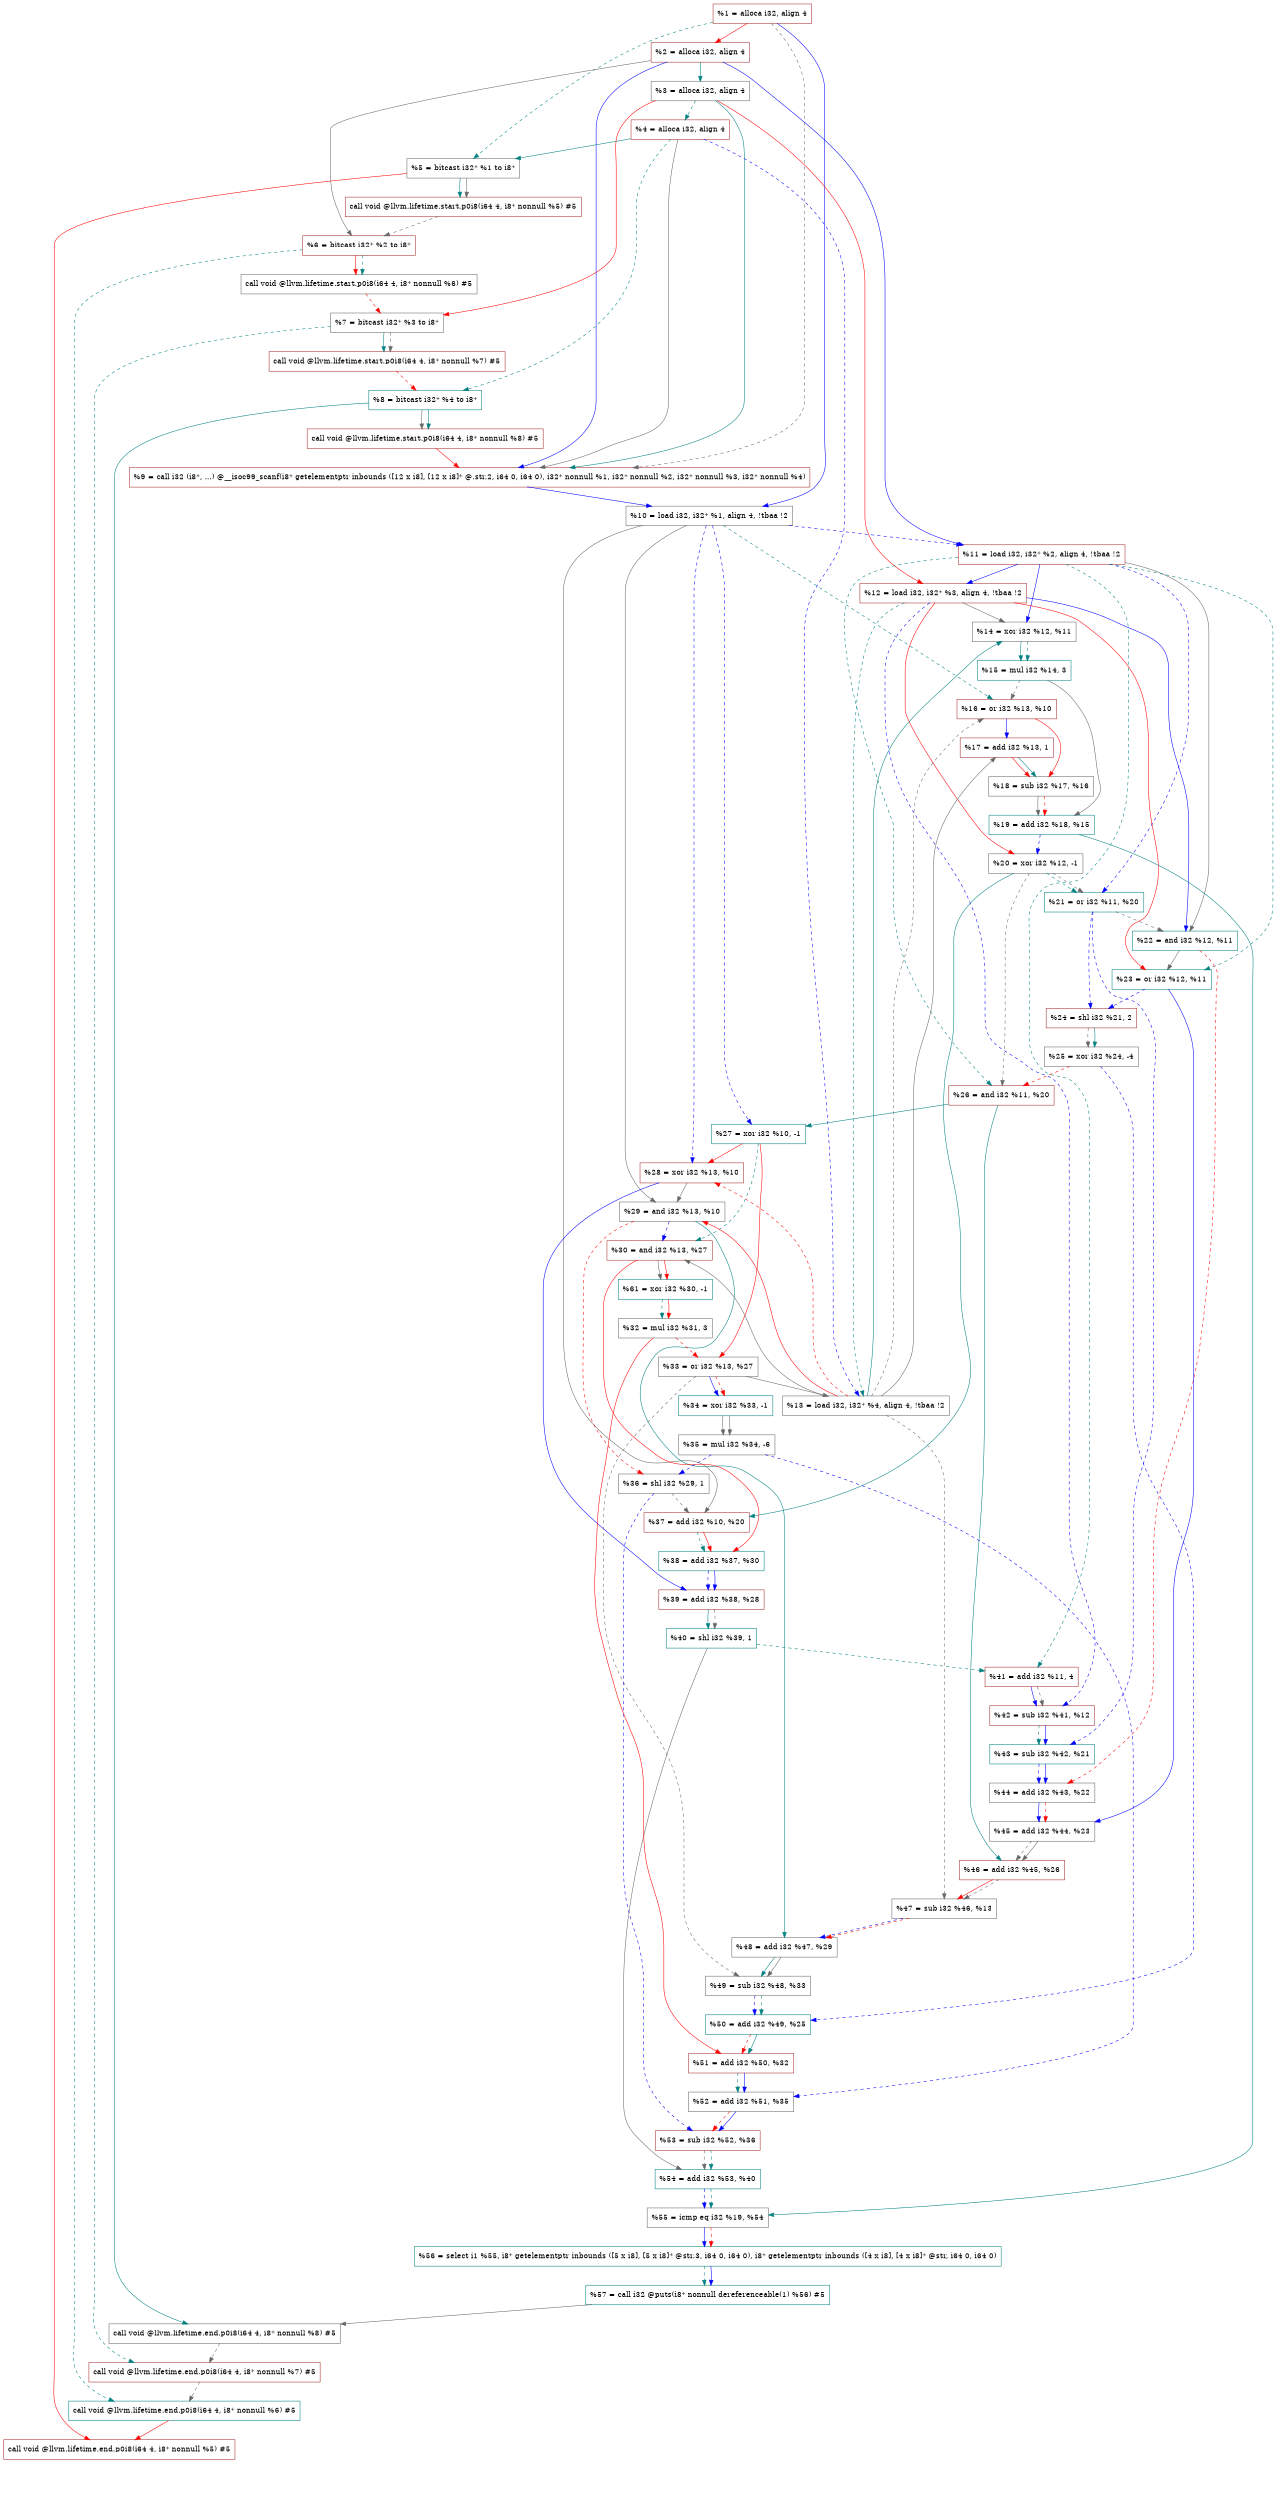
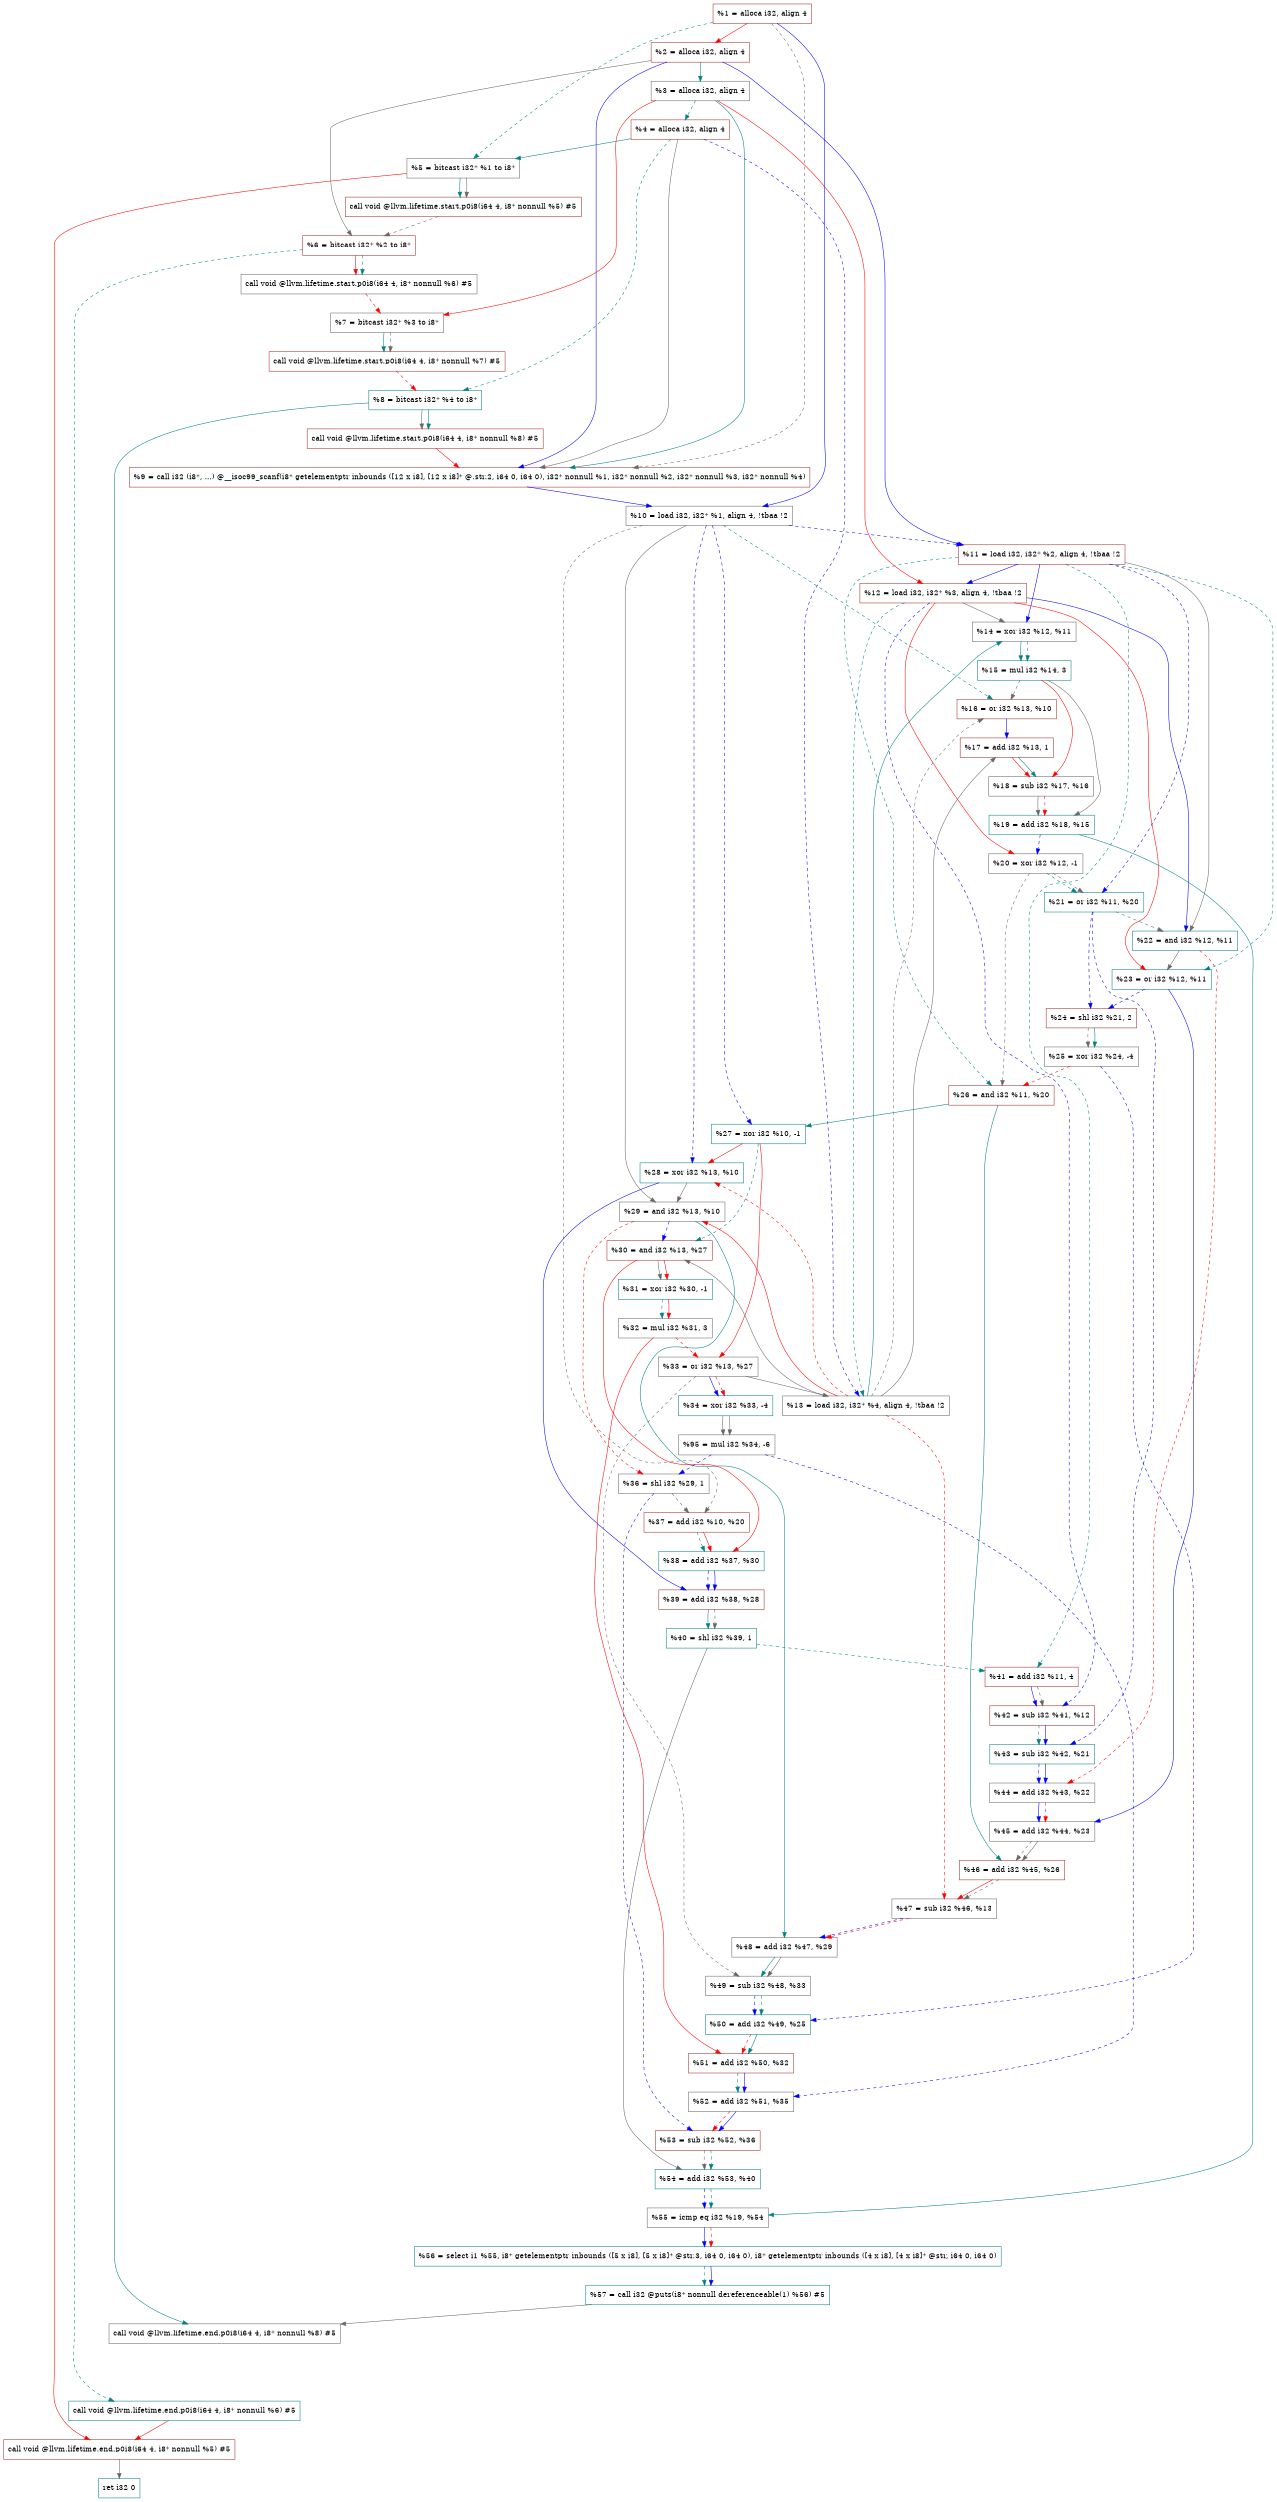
edge "%16 = or i32 %13, %10" -> "%18 = sub i32 %17, %16": now "%15 = mul i32 %14, 3" -> "%18 = sub i32 %17, %16"
edge "%10 = load i32, i32* %1, align 4, !tbaa !2" -> "%37 = add i32 %10, %20": style solid -> dashed
node "%28 = xor i32 %13, %10": color brown -> teal
edge "%20 = xor i32 %12, -1" -> "%37 = add i32 %10, %20": removed
node "%61 = xor i32 %30, -1": label "%61 = xor i32 %30, -1" -> "%31 = xor i32 %30, -1"
node "%34 = xor i32 %33, -1": label "%34 = xor i32 %33, -1" -> "%34 = xor i32 %33, -4"
node "%35 = mul i32 %34, -6": label "%35 = mul i32 %34, -6" -> "%95 = mul i32 %34, -6"
edge "%13 = load i32, i32* %4, align 4, !tbaa !2" -> "%47 = sub i32 %46, %13": color gray40 -> red
node "call void @llvm.lifetime.end.p0i8(i64 4, i8* nonnull %7) #5": removed
node "ret i32 0": added
